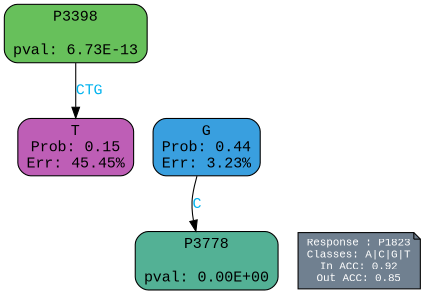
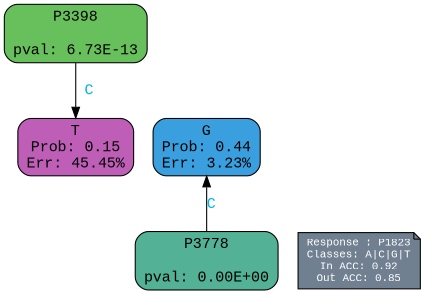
edge "P3398 pval: 6.73E-13" -> "T Prob: 0.15 Err: 45.45%": label "CTG" -> "C"
edge "G Prob: 0.44 Err: 3.23%" -> "P3778 pval: 0.00E+00": reversed
